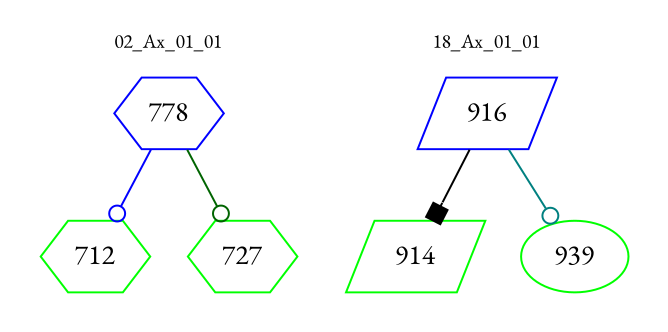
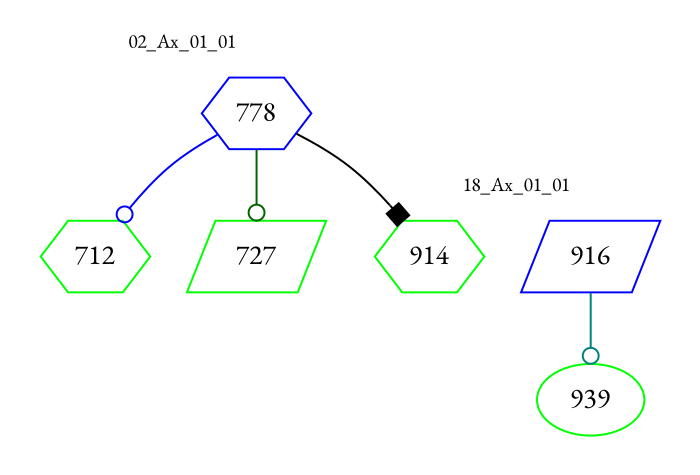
edge "916" -> "914": now "778" -> "914"
node "727": shape hexagon -> parallelogram
node "914": shape parallelogram -> hexagon
